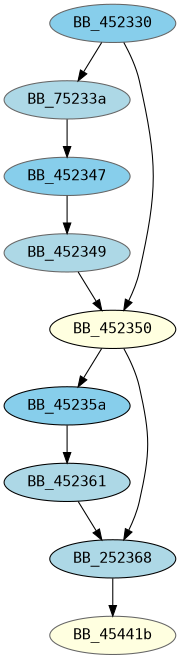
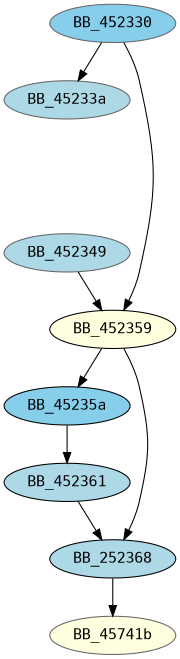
node "BB_75233a": label "BB_75233a" -> "BB_45233a"
node "BB_452347": removed
node "BB_452350": label "BB_452350" -> "BB_452359"
node "BB_45441b": label "BB_45441b" -> "BB_45741b"
